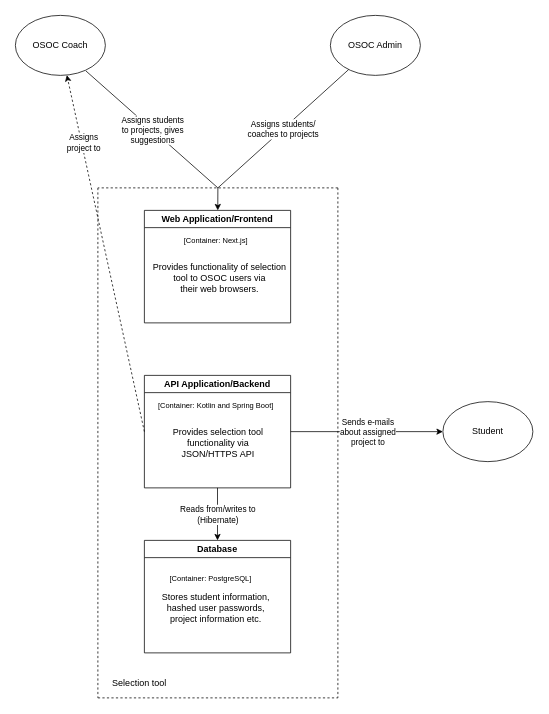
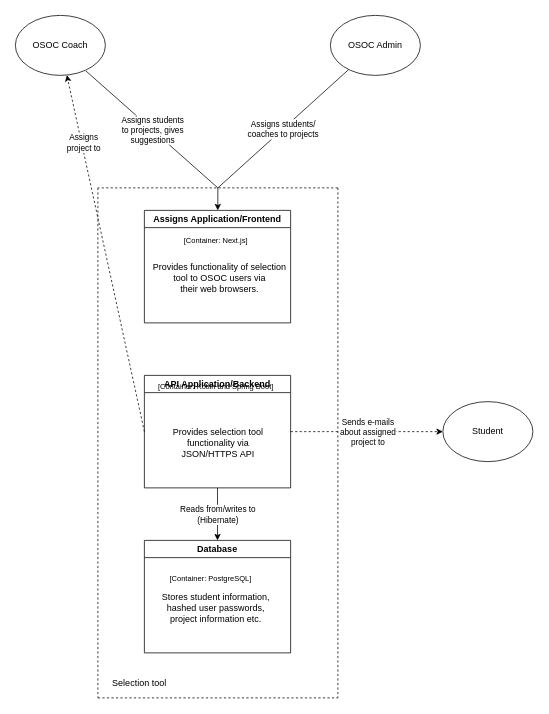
node "Web Application/Frontend": label "Web Application/Frontend" -> "Assigns Application/Frontend"
node "[Container: Kotlin and Spring Boot]": moved (216, 405) -> (216, 387)
edge "API Application/Backend" -> "Student": style solid -> dashed
